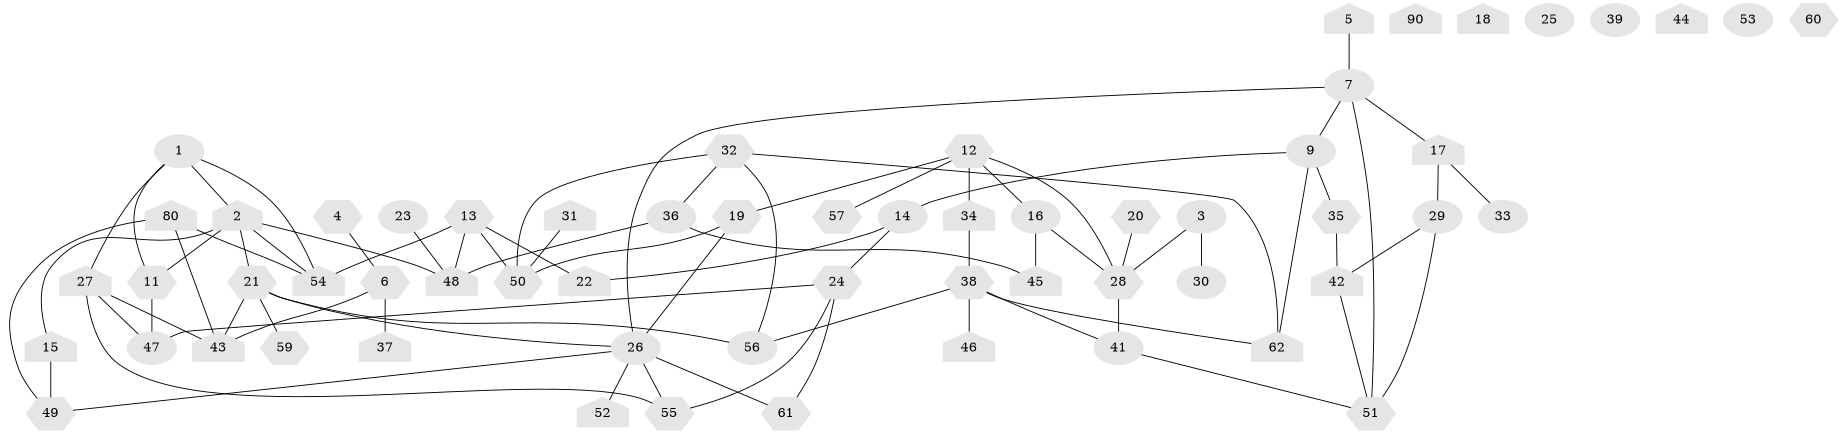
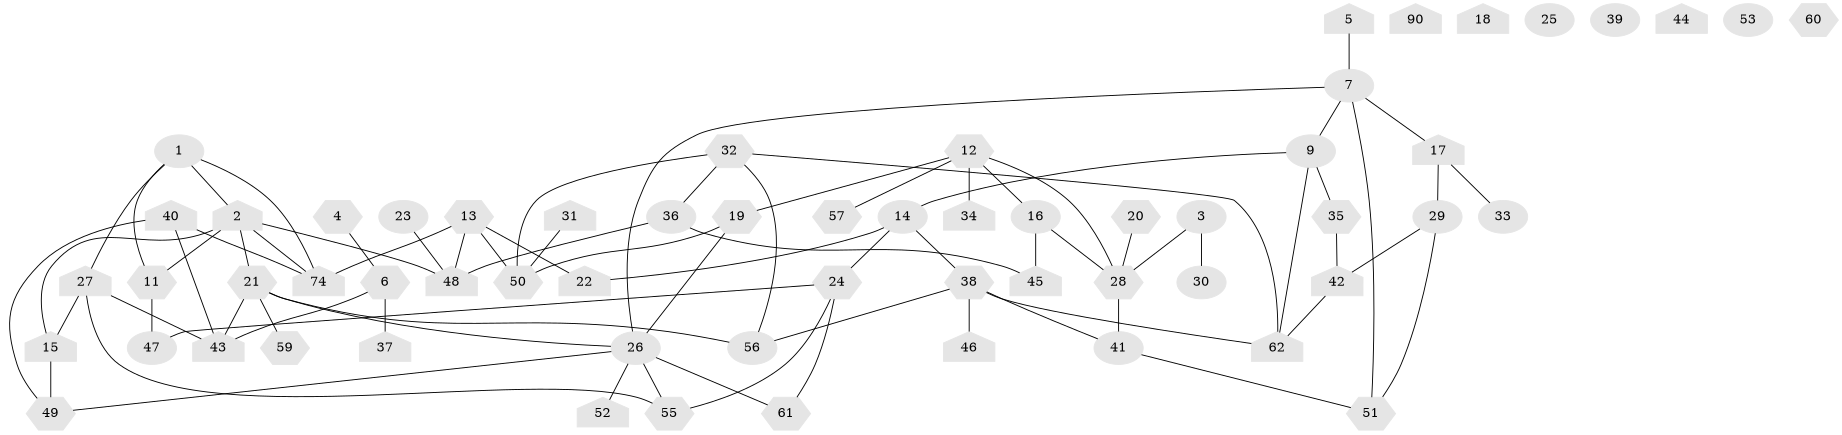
node "80": label "80" -> "40"
edge "34" -- "38": now "14" -- "38"
node "54": label "54" -> "74"
edge "27" -- "47": now "27" -- "15"
edge "42" -- "51": now "42" -- "62"
